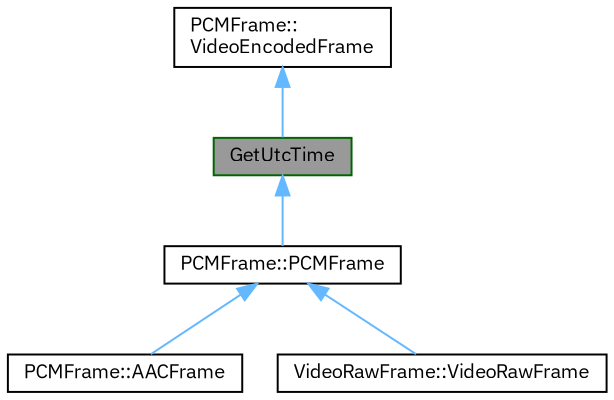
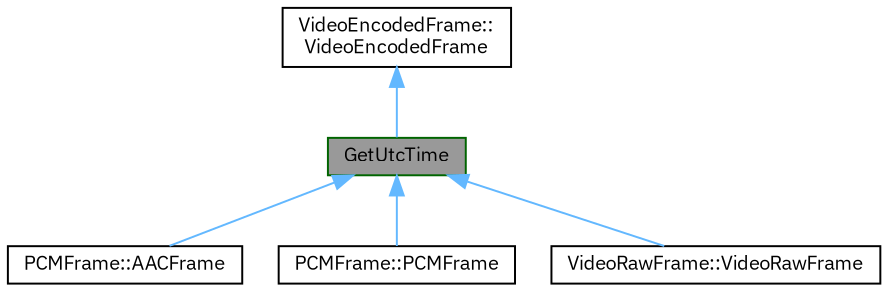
node "PCMFrame:: VideoEncodedFrame": label "PCMFrame:: VideoEncodedFrame" -> "VideoEncodedFrame:: VideoEncodedFrame"
edge "PCMFrame::AACFrame" -> "PCMFrame::PCMFrame": now "PCMFrame::AACFrame" -> "GetUtcTime"
edge "VideoRawFrame::VideoRawFrame" -> "PCMFrame::PCMFrame": now "VideoRawFrame::VideoRawFrame" -> "GetUtcTime"
